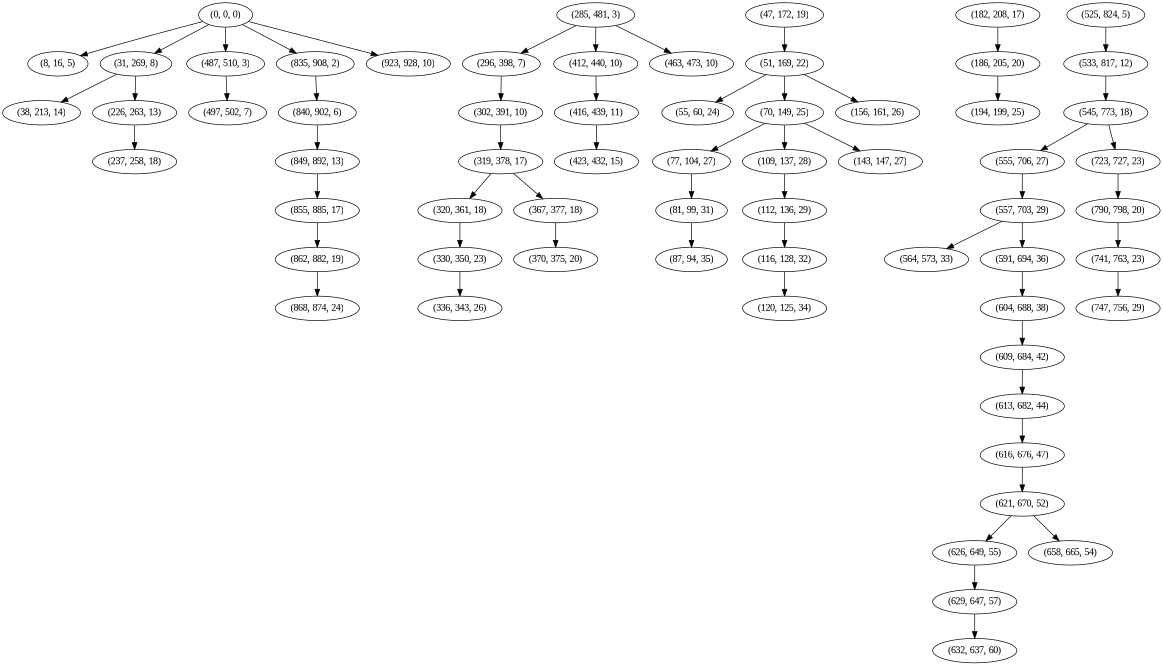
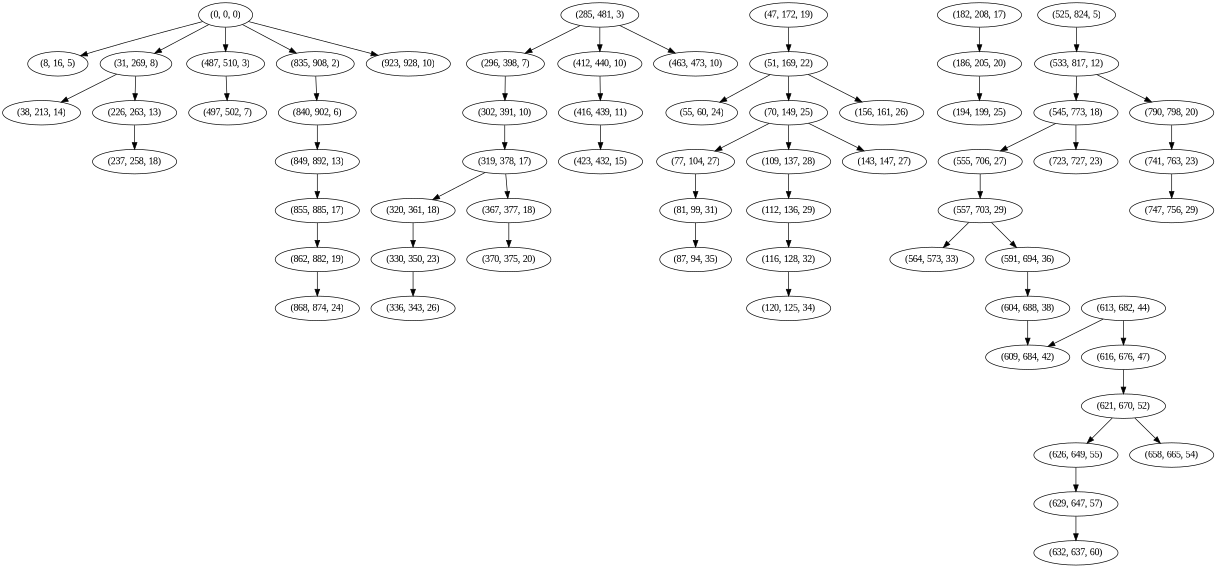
edge "(723, 727, 23)" -> "(790, 798, 20)": now "(533, 817, 12)" -> "(790, 798, 20)"
edge "(609, 684, 42)" -> "(613, 682, 44)": reversed
